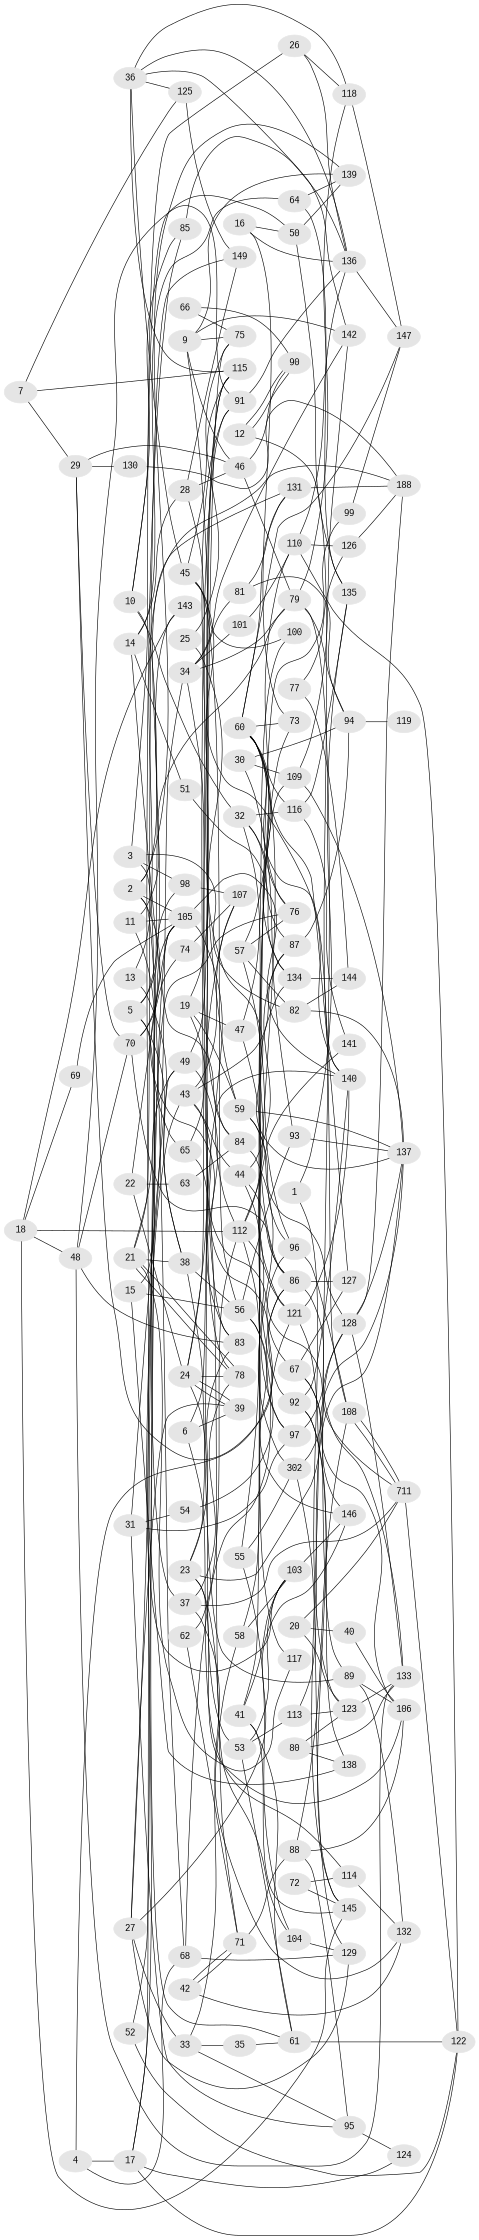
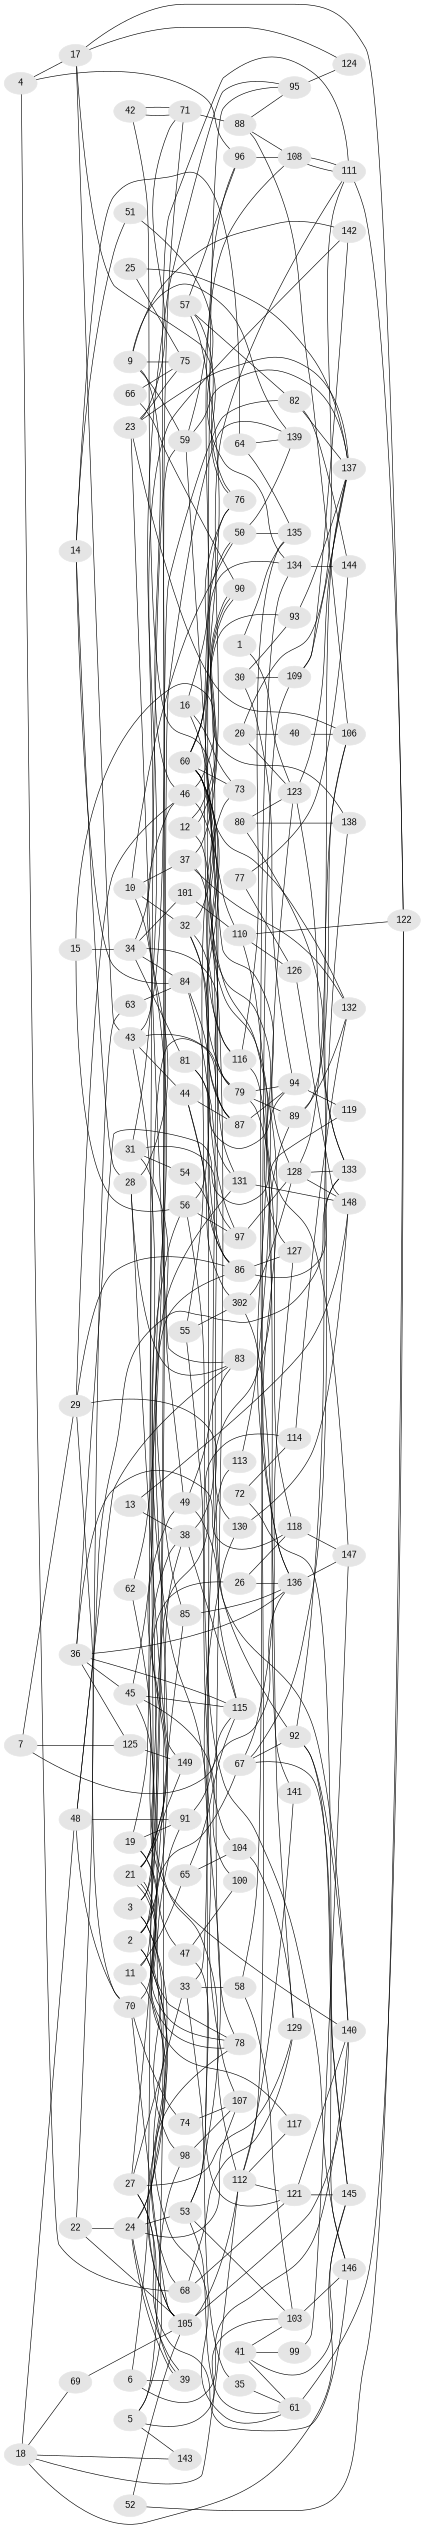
edge "36" -- "142": now "36" -- "119"
node "188": label "188" -> "148"
edge "84" -- "87": added
edge "38" -- "56": now "38" -- "115"
edge "137" -- "113": now "137" -- "123"
node "711": label "711" -> "111"
edge "92" -- "67": added
edge "130" -- "53": added
